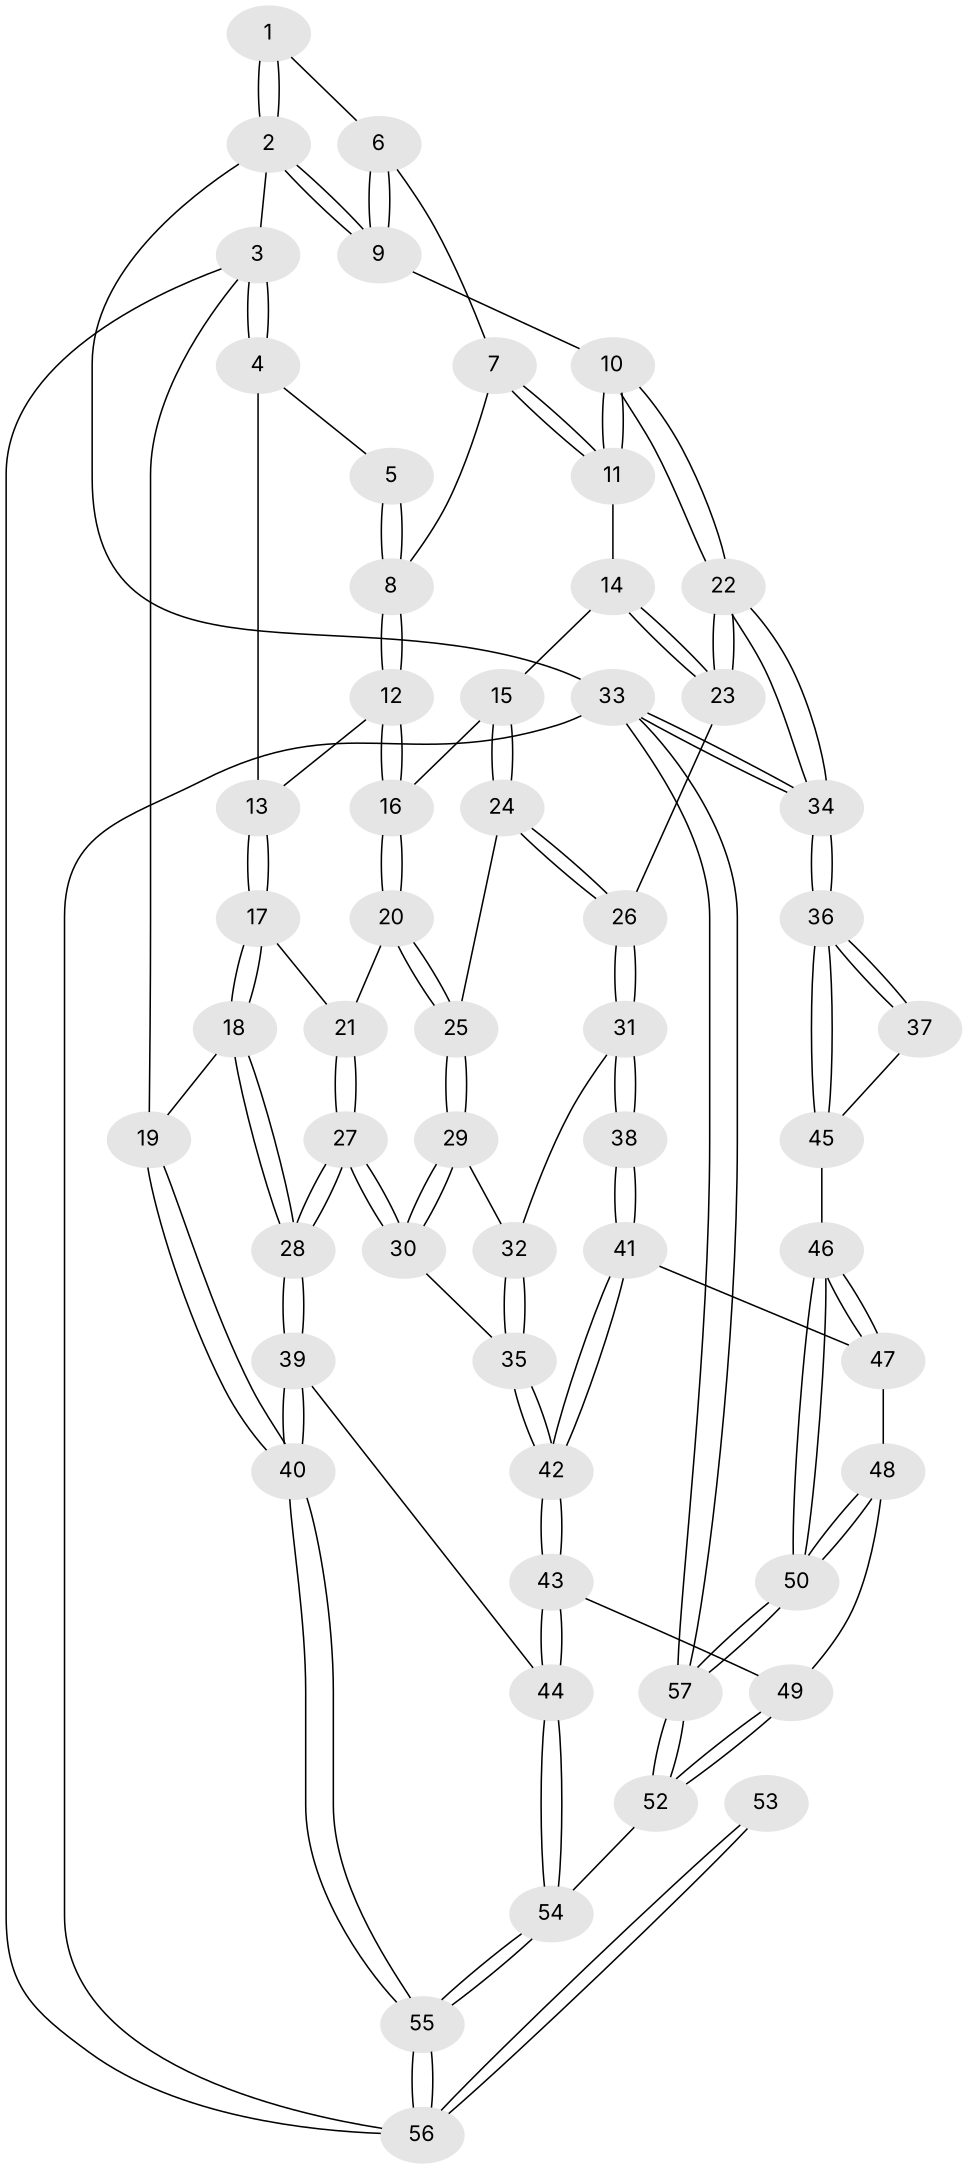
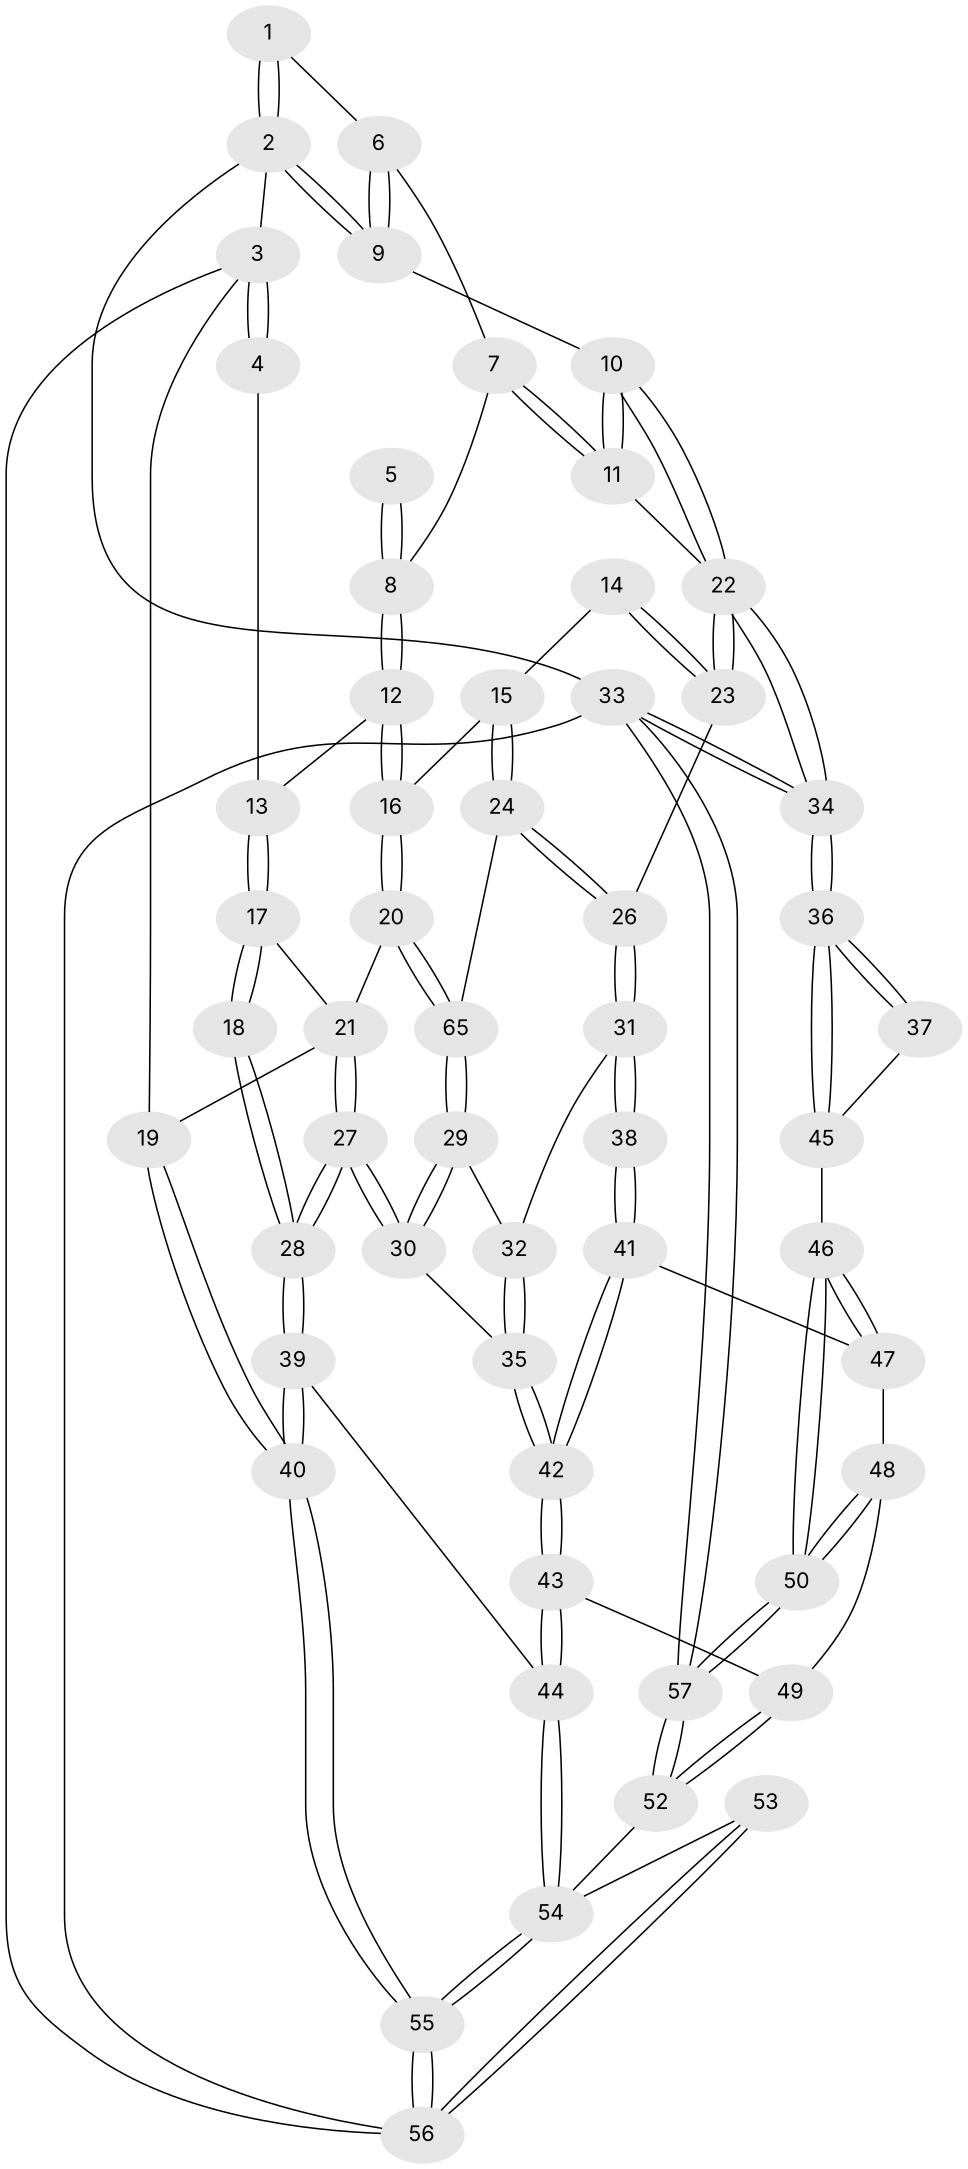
edge "4" -- "5": removed
edge "11" -- "14": now "11" -- "22"
node "25": label "25" -> "65"
edge "18" -- "19": now "21" -- "19"
edge "53" -- "54": added
